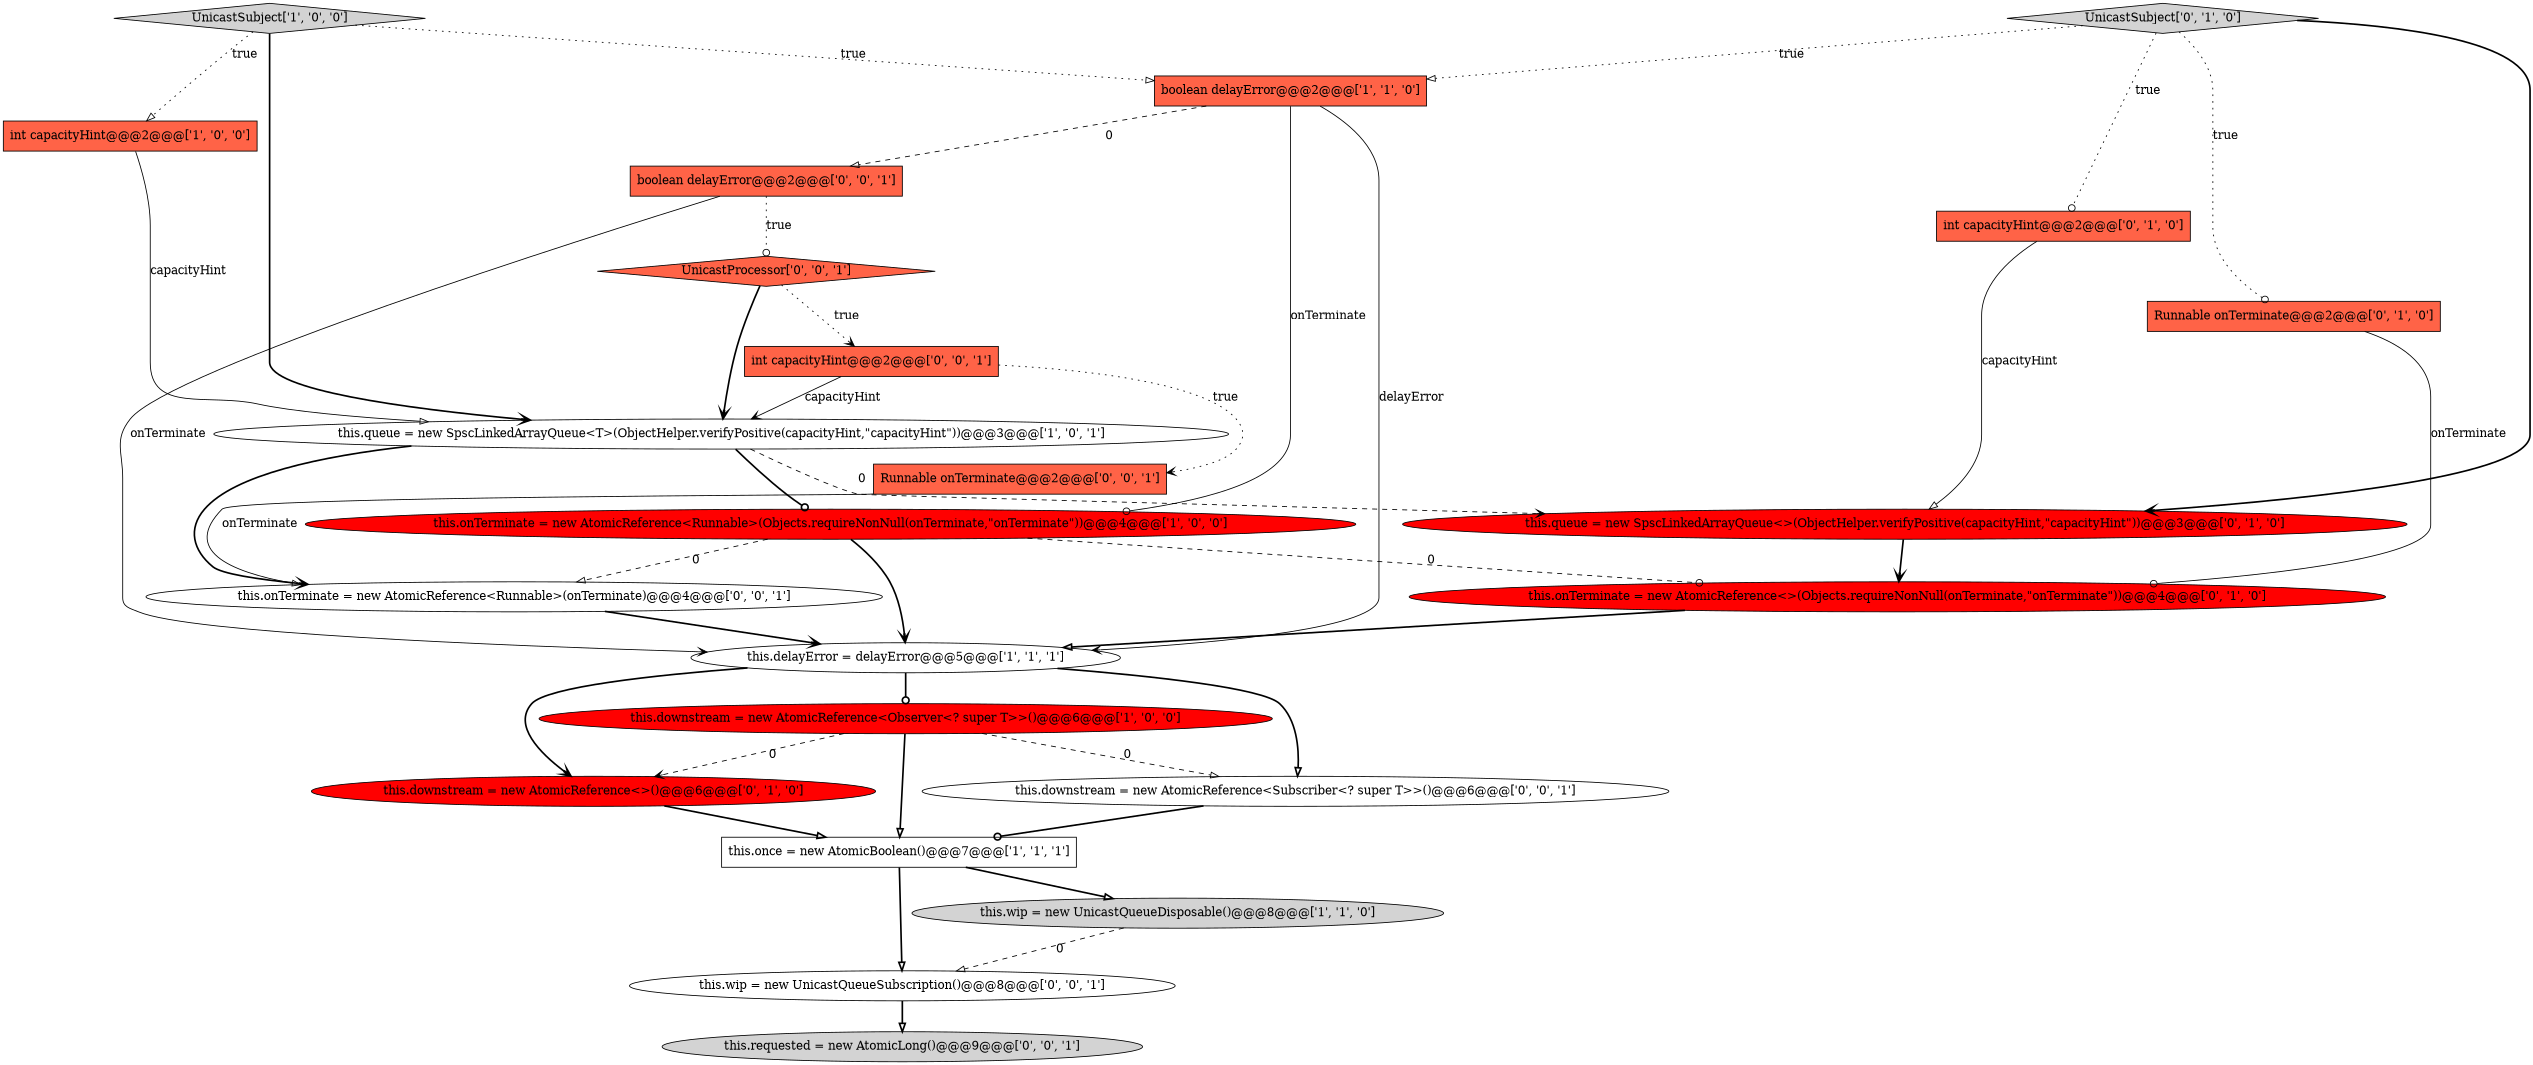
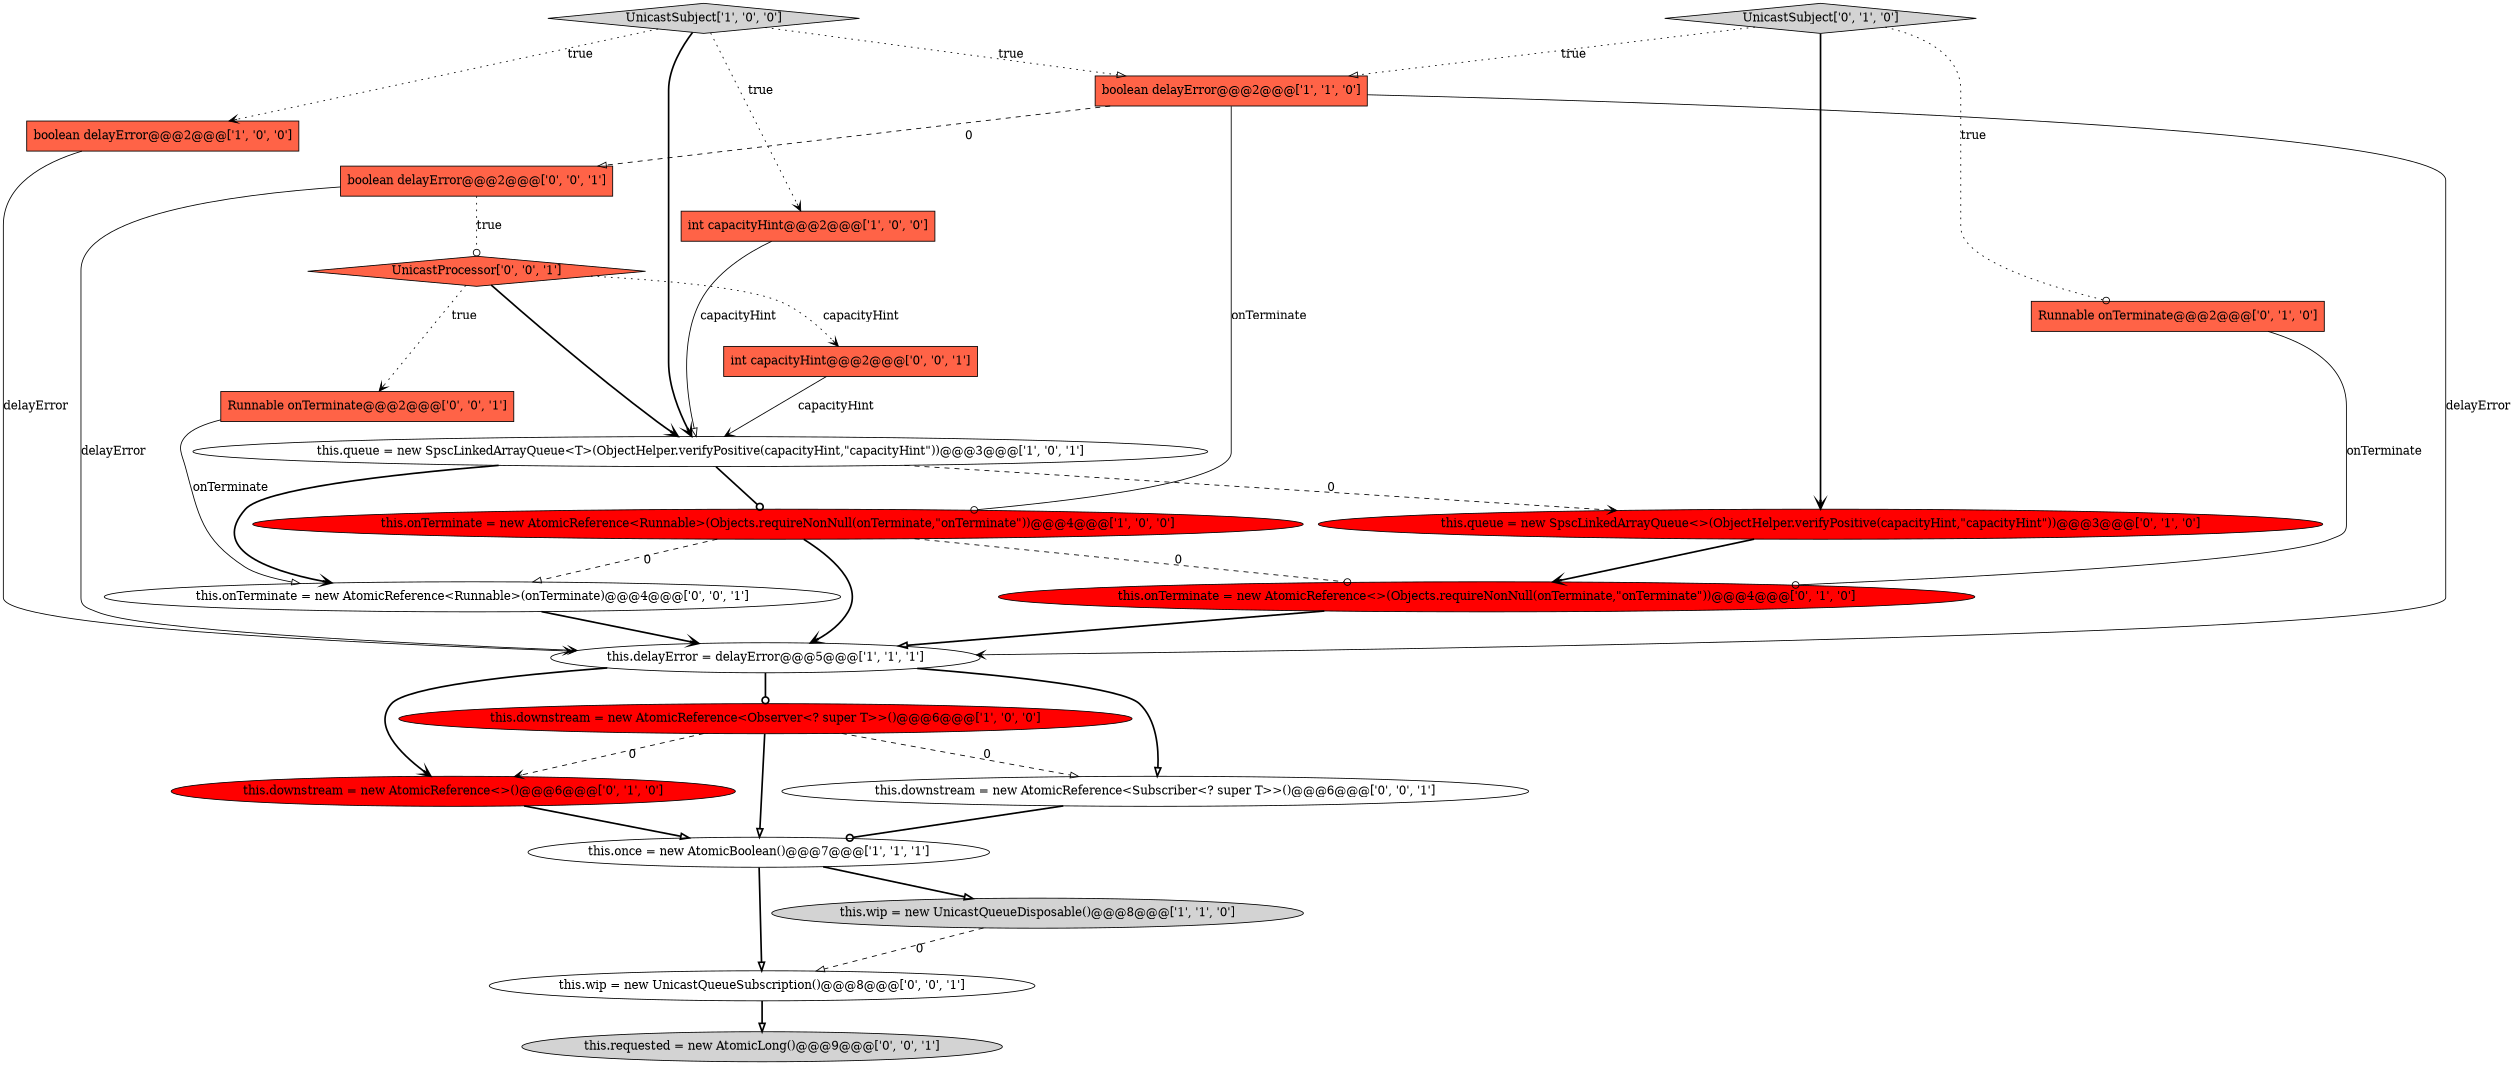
edge "UnicastSubject['1', '0', '0']" -> "int capacityHint@@@2@@@['1', '0', '0']": arrowhead onormal -> vee
node "boolean delayError@@@2@@@['1', '0', '0']": added
node "int capacityHint@@@2@@@['0', '1', '0']": removed
edge "UnicastProcessor['0', '0', '1']" -> "int capacityHint@@@2@@@['0', '0', '1']": label "true" -> "capacityHint"
edge "int capacityHint@@@2@@@['0', '0', '1']" -> "Runnable onTerminate@@@2@@@['0', '0', '1']": now "UnicastProcessor['0', '0', '1']" -> "Runnable onTerminate@@@2@@@['0', '0', '1']"
edge "boolean delayError@@@2@@@['0', '0', '1']" -> "this.delayError = delayError@@@5@@@['1', '1', '1']": label "onTerminate" -> "delayError"
node "this.once = new AtomicBoolean()@@@7@@@['1', '1', '1']": shape box -> ellipse
